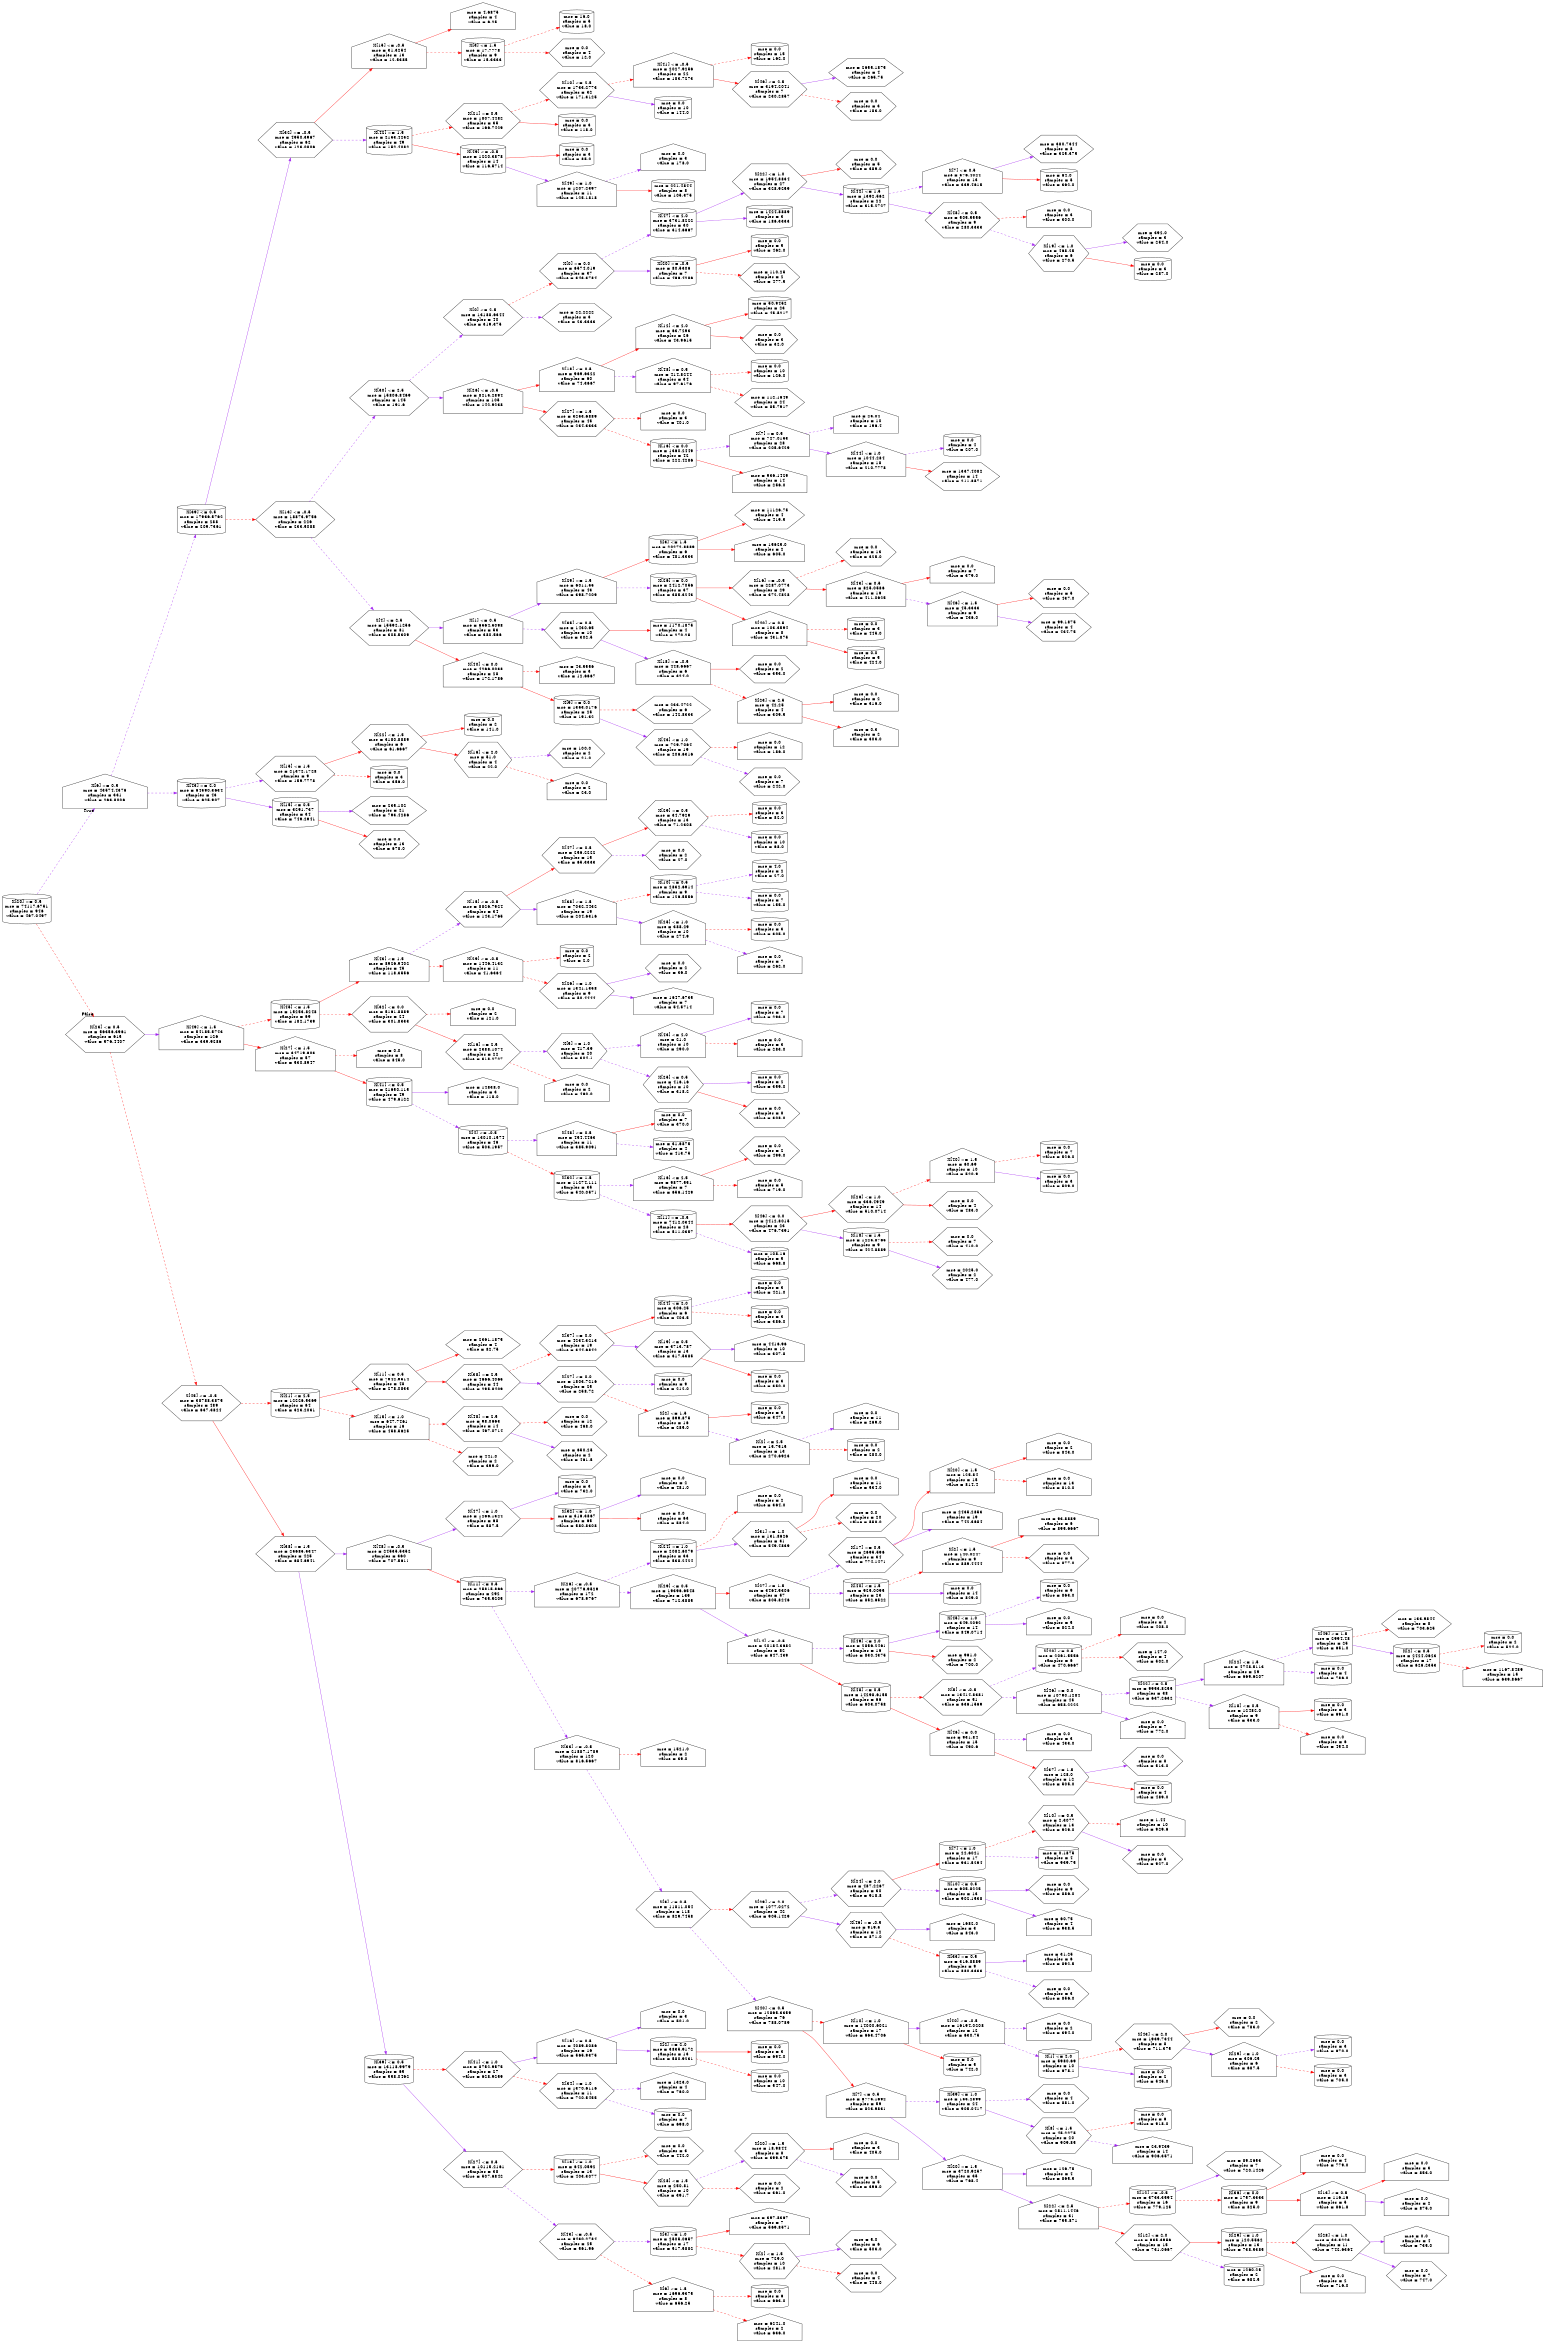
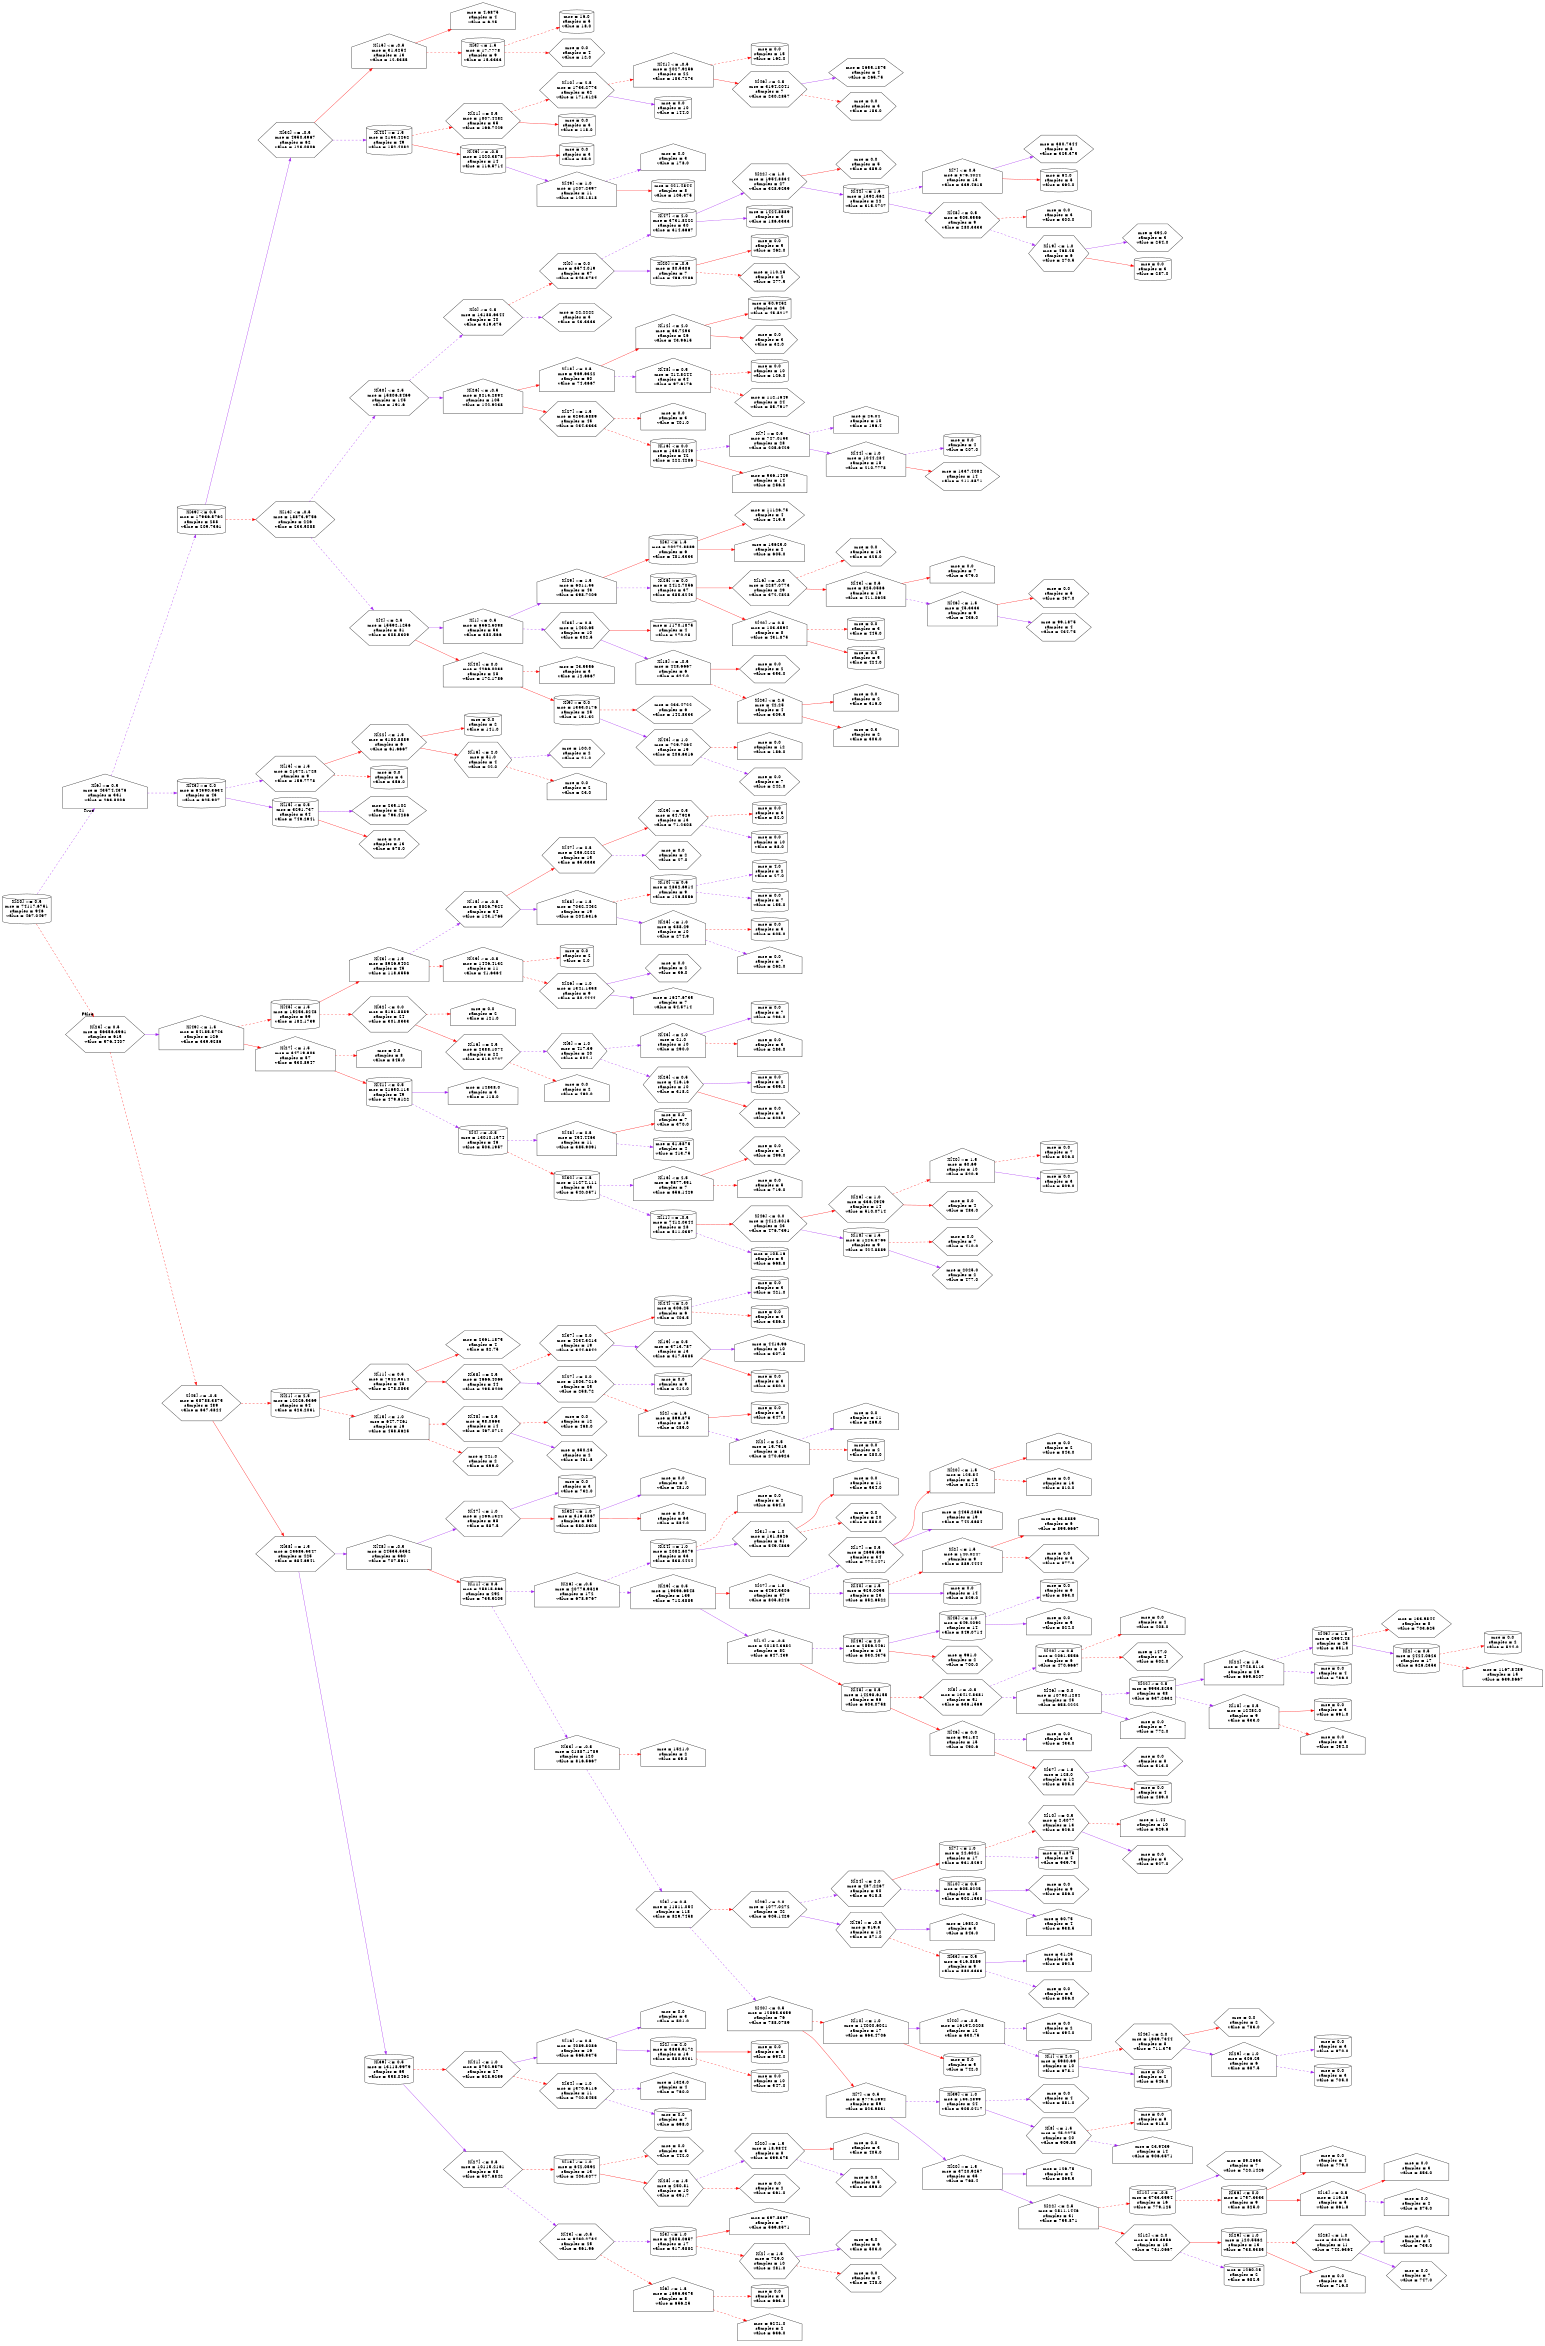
edge "X[29] <= 1.0 mse = 306.25 samples = 6 value = 687.5" -> "mse = 0.0 samples = 3 value = 705.0": color red -> purple
edge "X[13] <= 0.5 mse = 116.16 samples = 5 value = 861.8" -> "mse = 0.0 samples = 2 value = 875.0": style solid -> dashed
